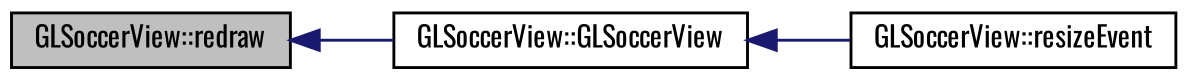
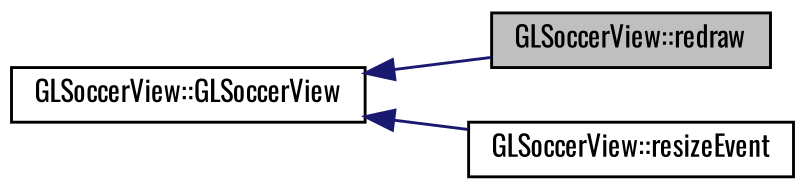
edge "GLSoccerView::GLSoccerView" -> "GLSoccerView::redraw": reversed
